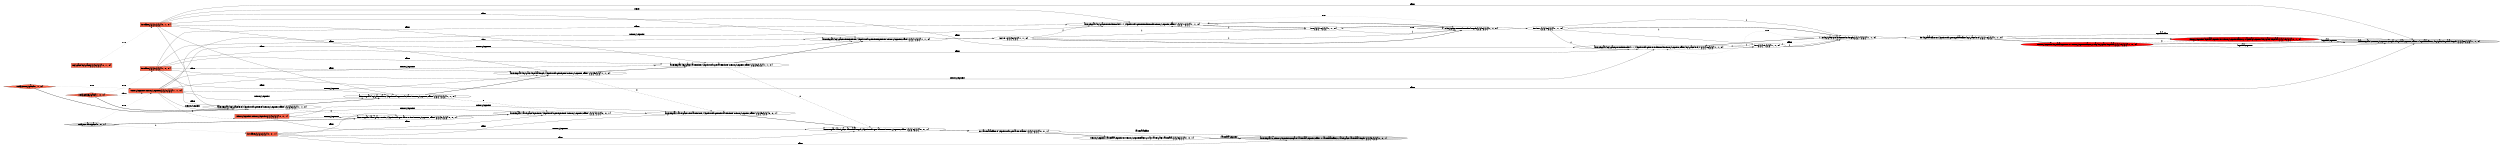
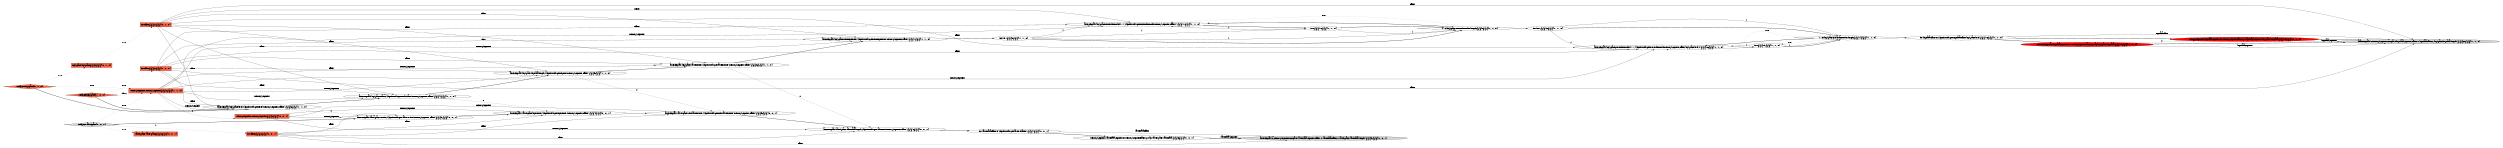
edge "i <= keySpace.nextIndexNodes.length@@@9@@@['1', '1', '0']" -> "i++@@@10@@@['1', '1', '0']": removed, label "true"
edge "int i = 1@@@13@@@['1', '1', '0']" -> "i++@@@15@@@['1', '1', '0']": removed, label "i"
edge "i <= keySpace.prevIndexNodes.length@@@14@@@['1', '1', '0']" -> "i++@@@15@@@['1', '1', '0']": label "offset" -> "true"
edge "verifyGetKeySpace['0', '1', '0']" -> "KeySpace keySpace@@@2@@@['0', '1', '0']": added, label "true"
node "ValueSpace valueSpace@@@2@@@['0', '0', '1']": added
